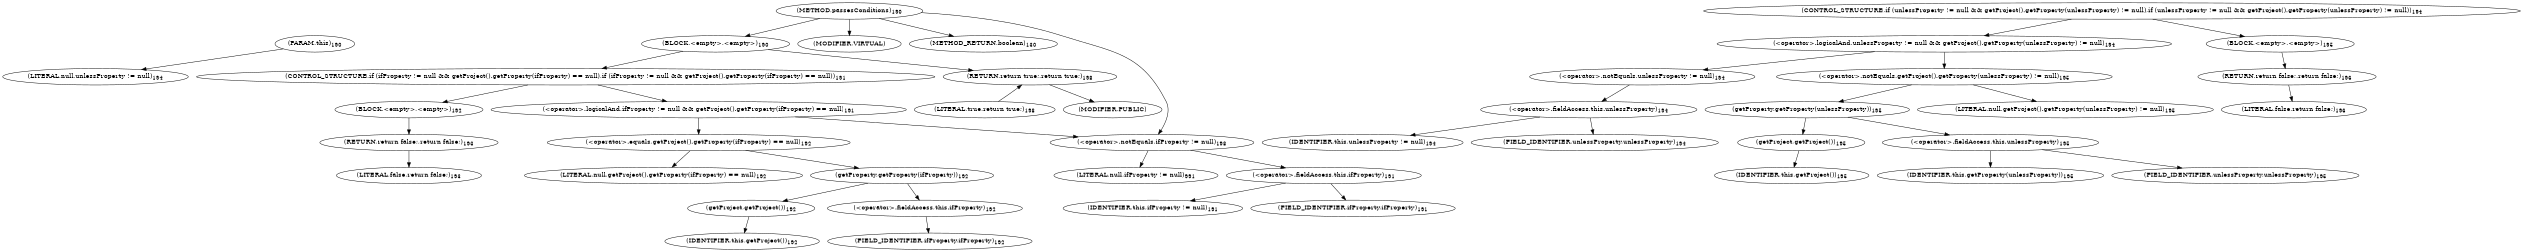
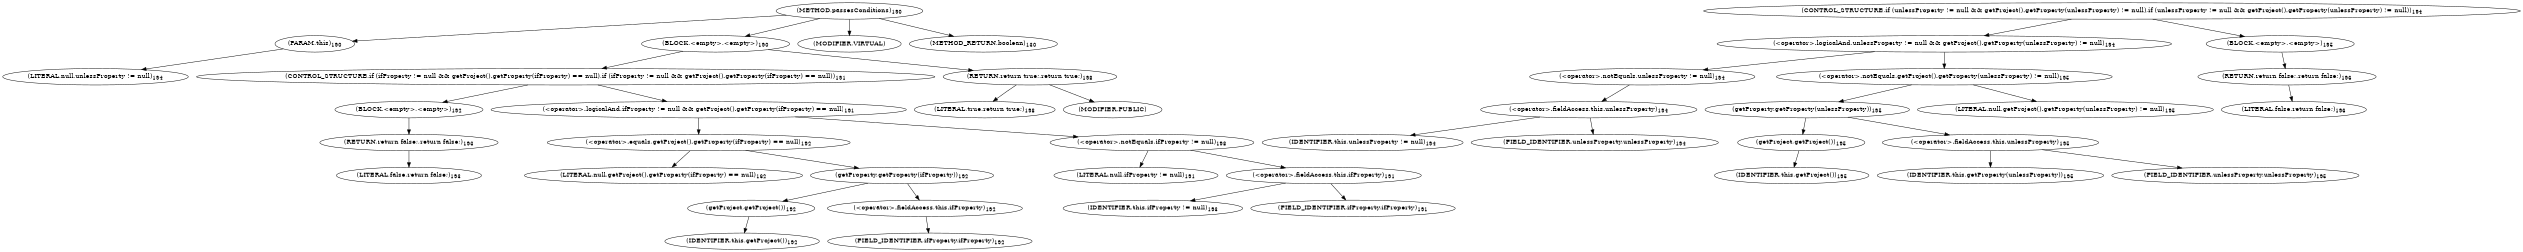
edge "(METHOD,passesConditions)" -> "(<operator>.notEquals,ifProperty != null)": now "(METHOD,passesConditions)" -> "(PARAM,this)"
edge "(LITERAL,true,return true;)" -> "(RETURN,return true;,return true;)": reversed
node "(LITERAL,null,getProject().getProperty(ifProperty) == null)": text "192" -> "162"
node "(LITERAL,null,ifProperty != null)": text "991" -> "191"
node "(IDENTIFIER,this,ifProperty != null)": text "191" -> "193"
